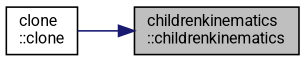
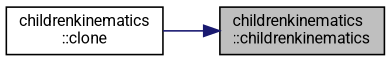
node "clone ::clone": label "clone ::clone" -> "childrenkinematics ::clone"
